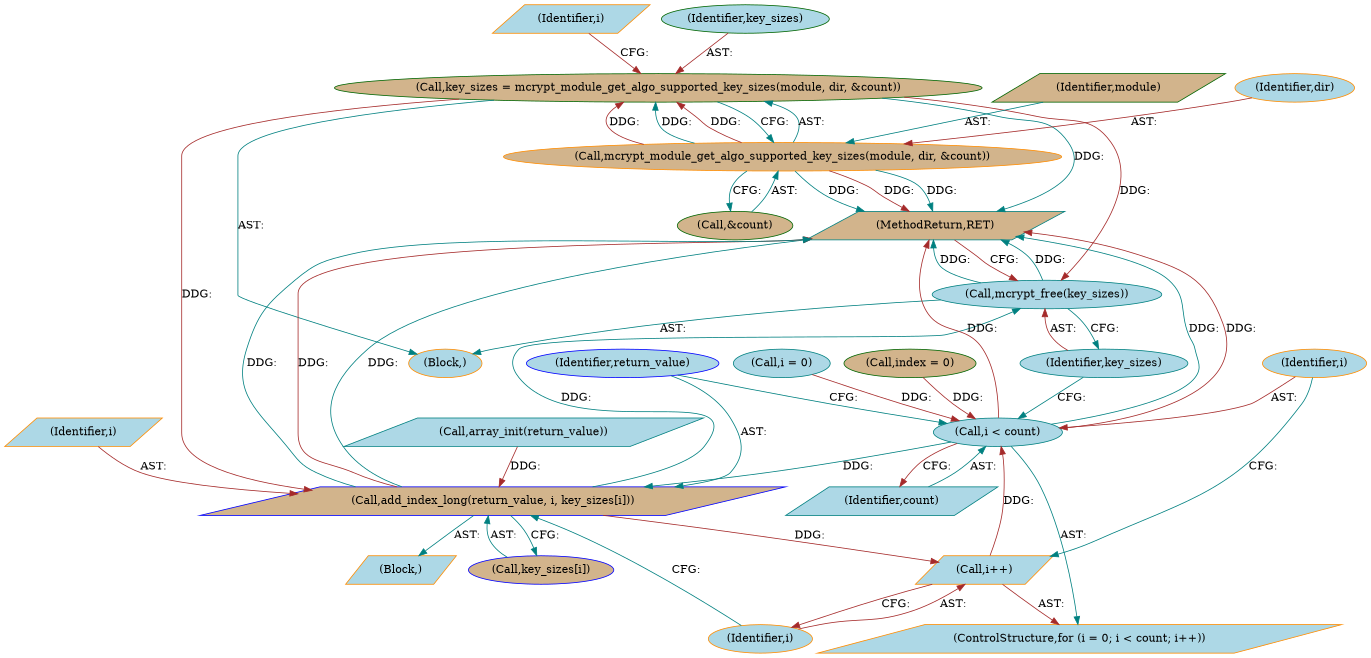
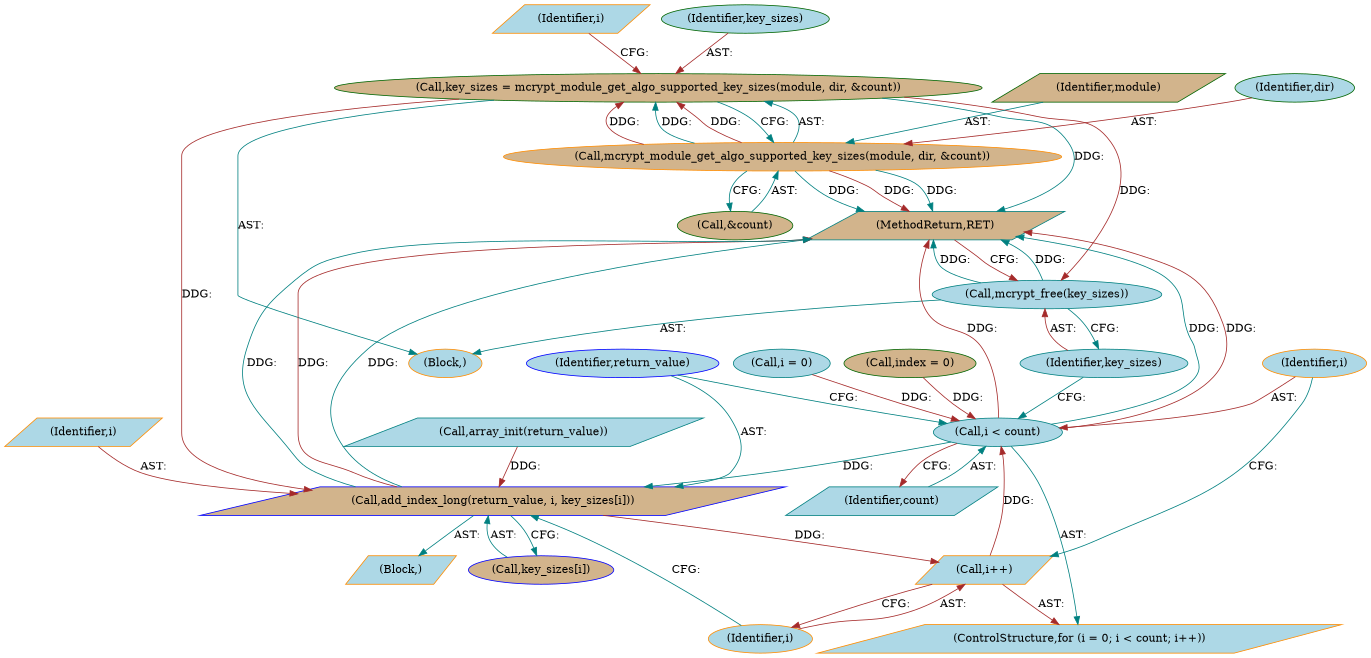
node "(Identifier,dir)": color darkorange -> darkgreen
edge "(Call,add_index_long(return_value, i, key_sizes[i]))" -> "(Call,mcrypt_free(key_sizes))": removed, label "DDG:"
